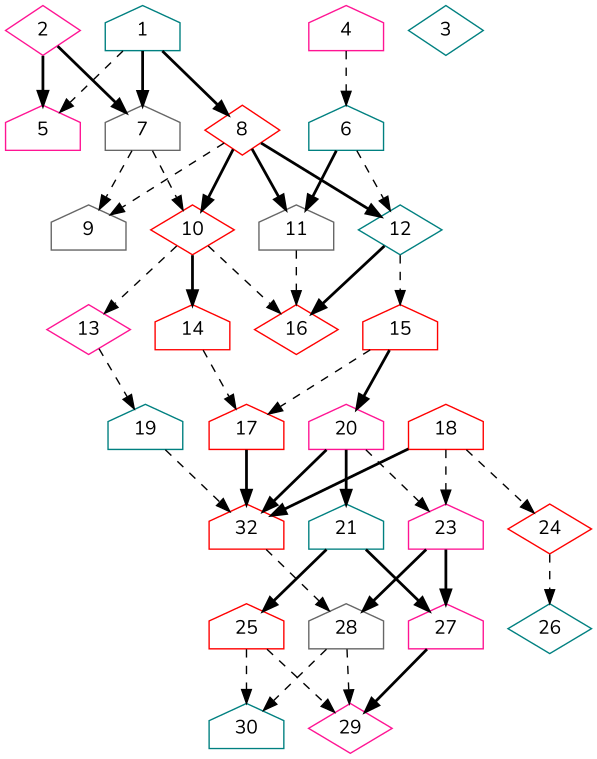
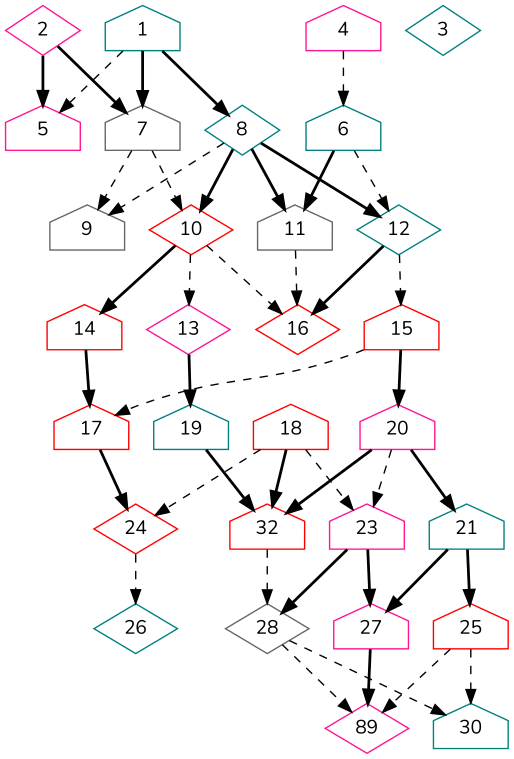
node "8": color red -> teal
edge "13" -> "19": style dashed -> bold
edge "14" -> "17": style dashed -> bold
edge "17" -> "32": now "17" -> "24"
edge "19" -> "32": style dashed -> bold
node "28": shape house -> diamond
node "29": label "29" -> "89"
